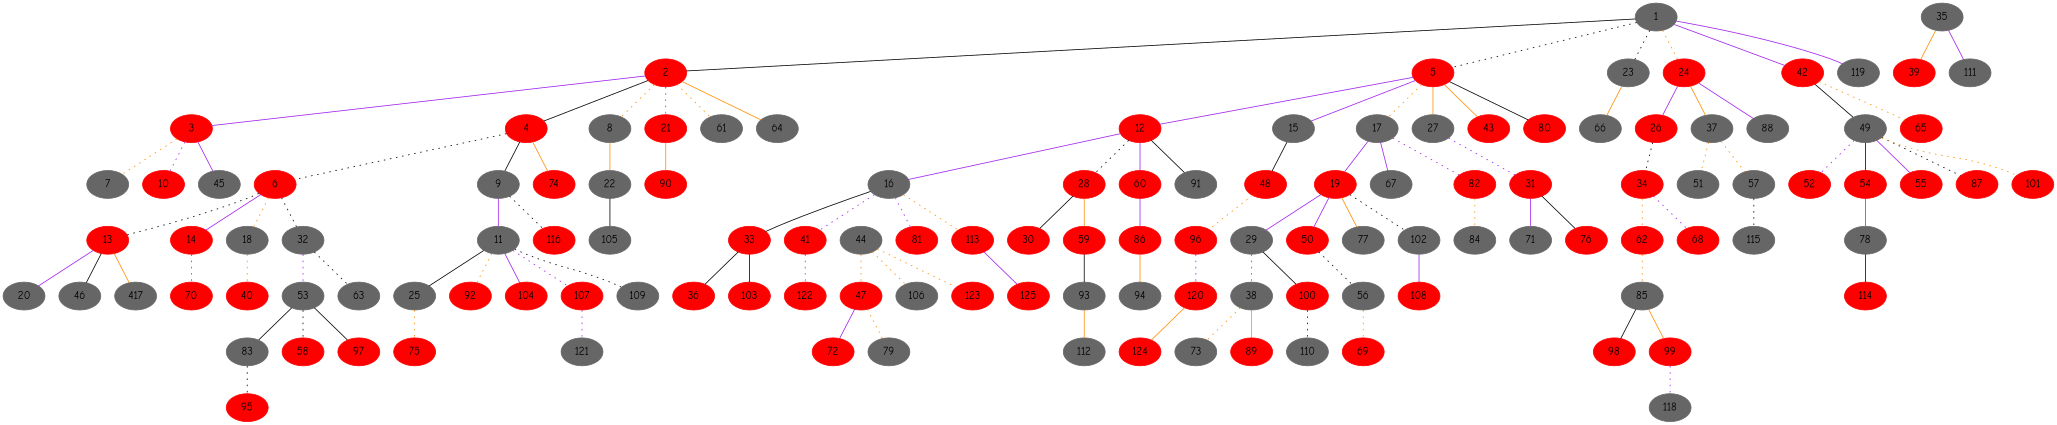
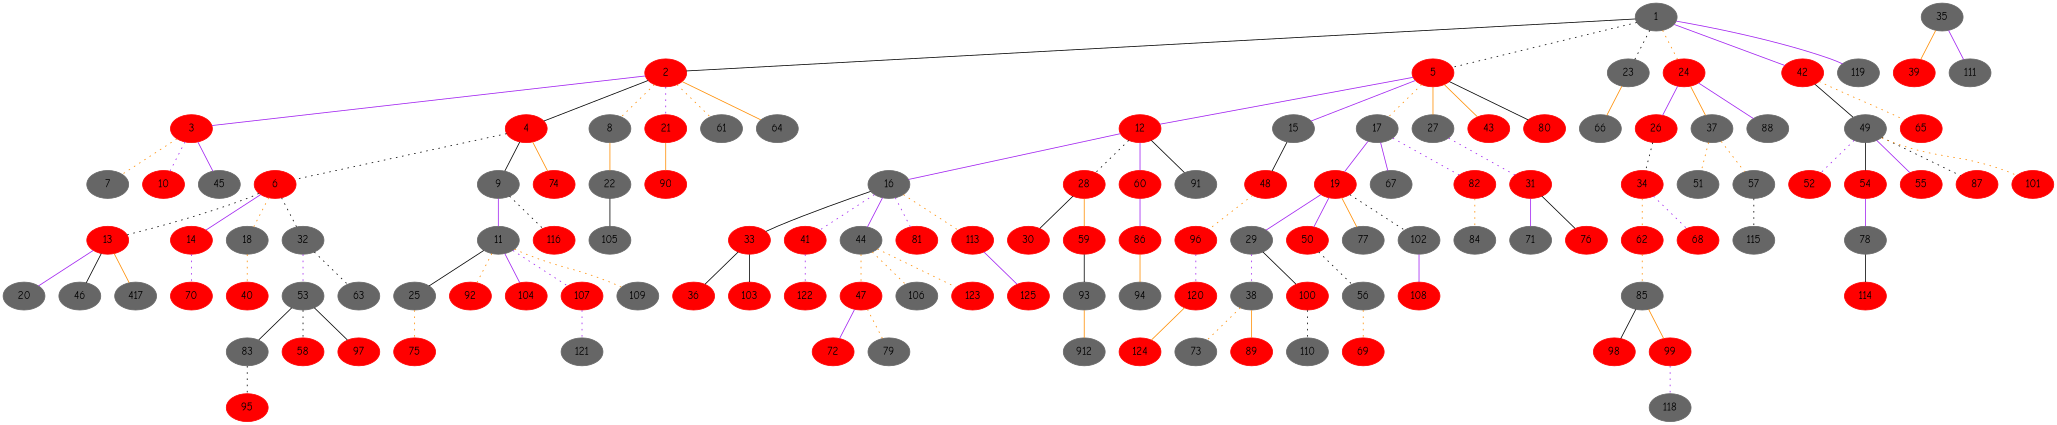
edge "16" -- "44": added
edge "11" -- "109": color black -> darkorange
node "112": label "112" -> "912"
